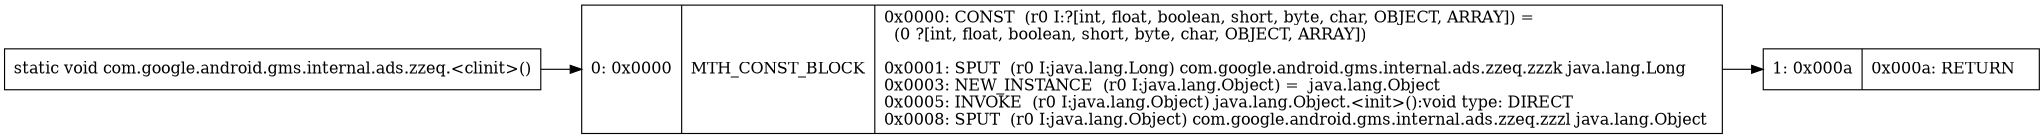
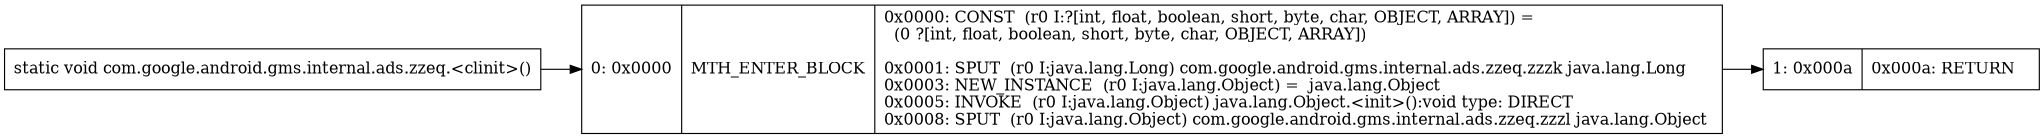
node "0: 0x0000": text "MTH_CONST_BLOCK" -> "MTH_ENTER_BLOCK"
